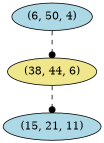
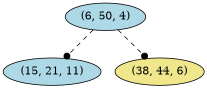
edge "(38, 44, 6)" -> "(15, 21, 11)": now "(6, 50, 4)" -> "(15, 21, 11)"
